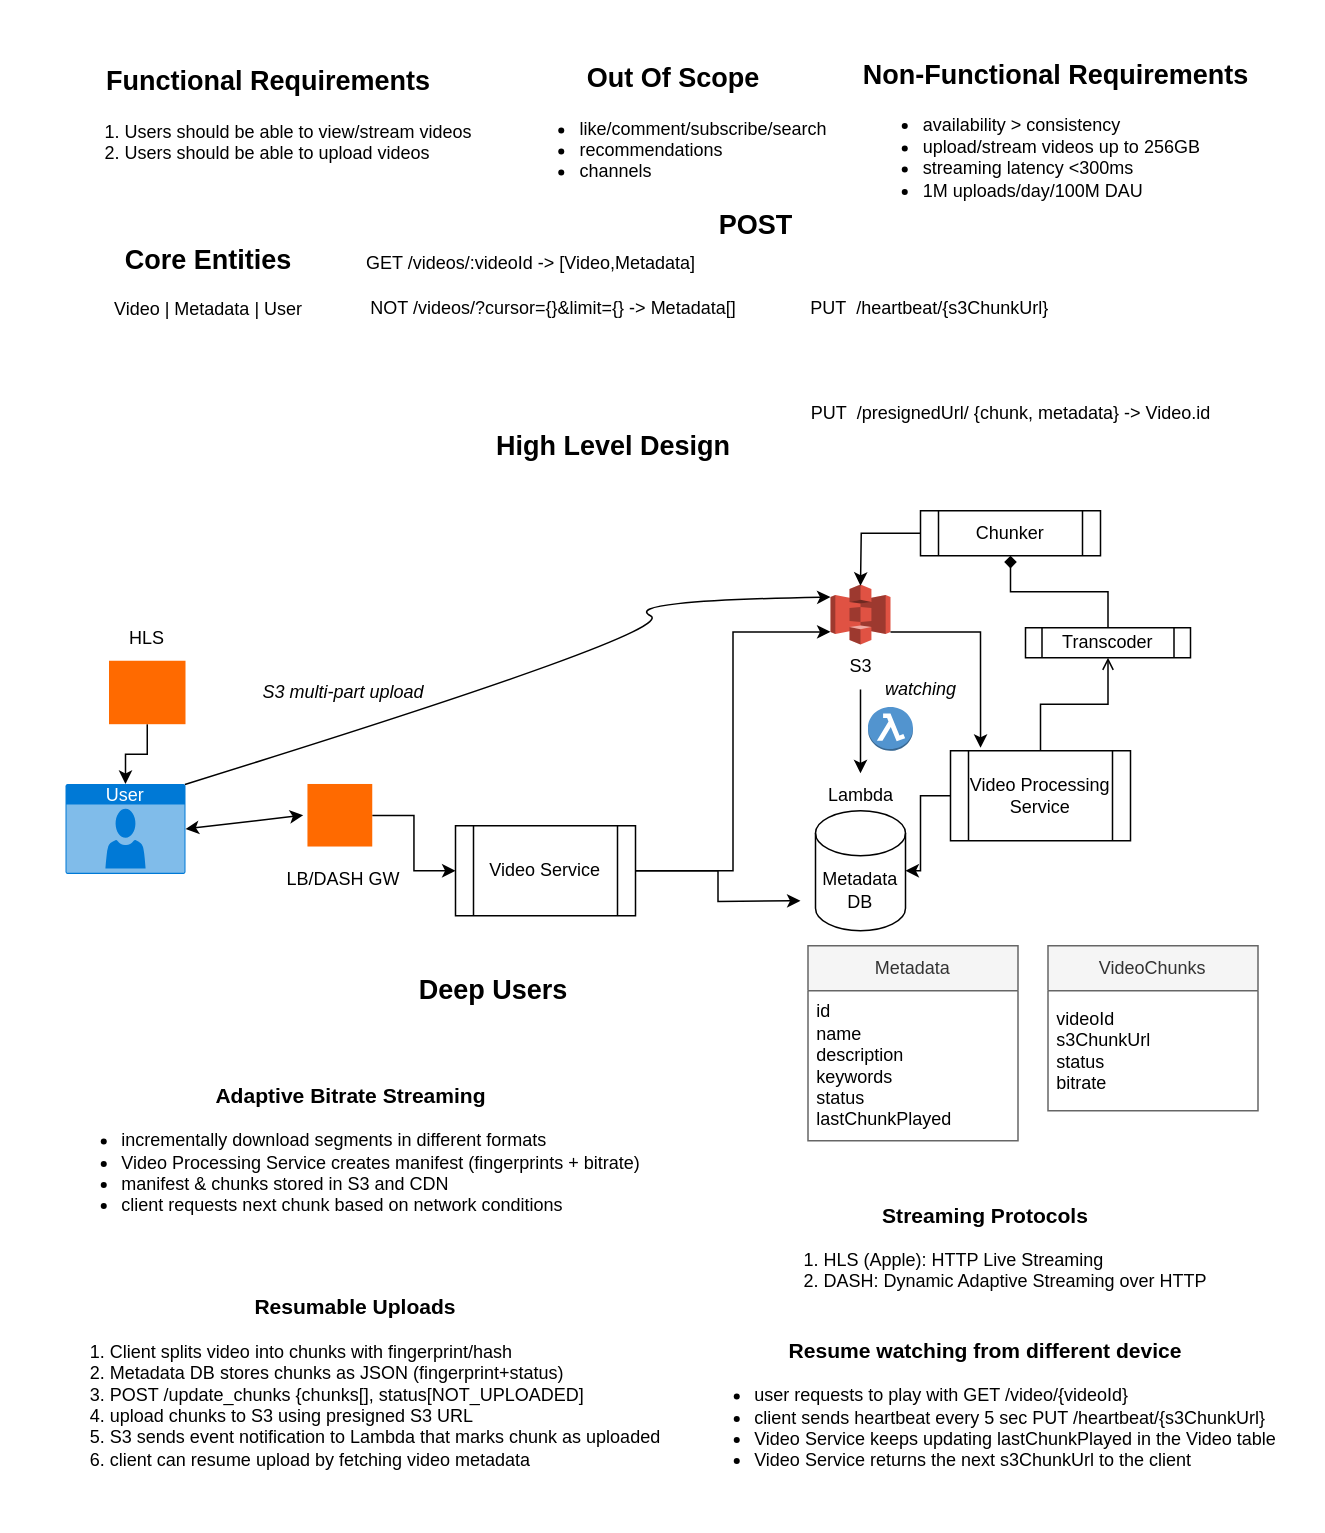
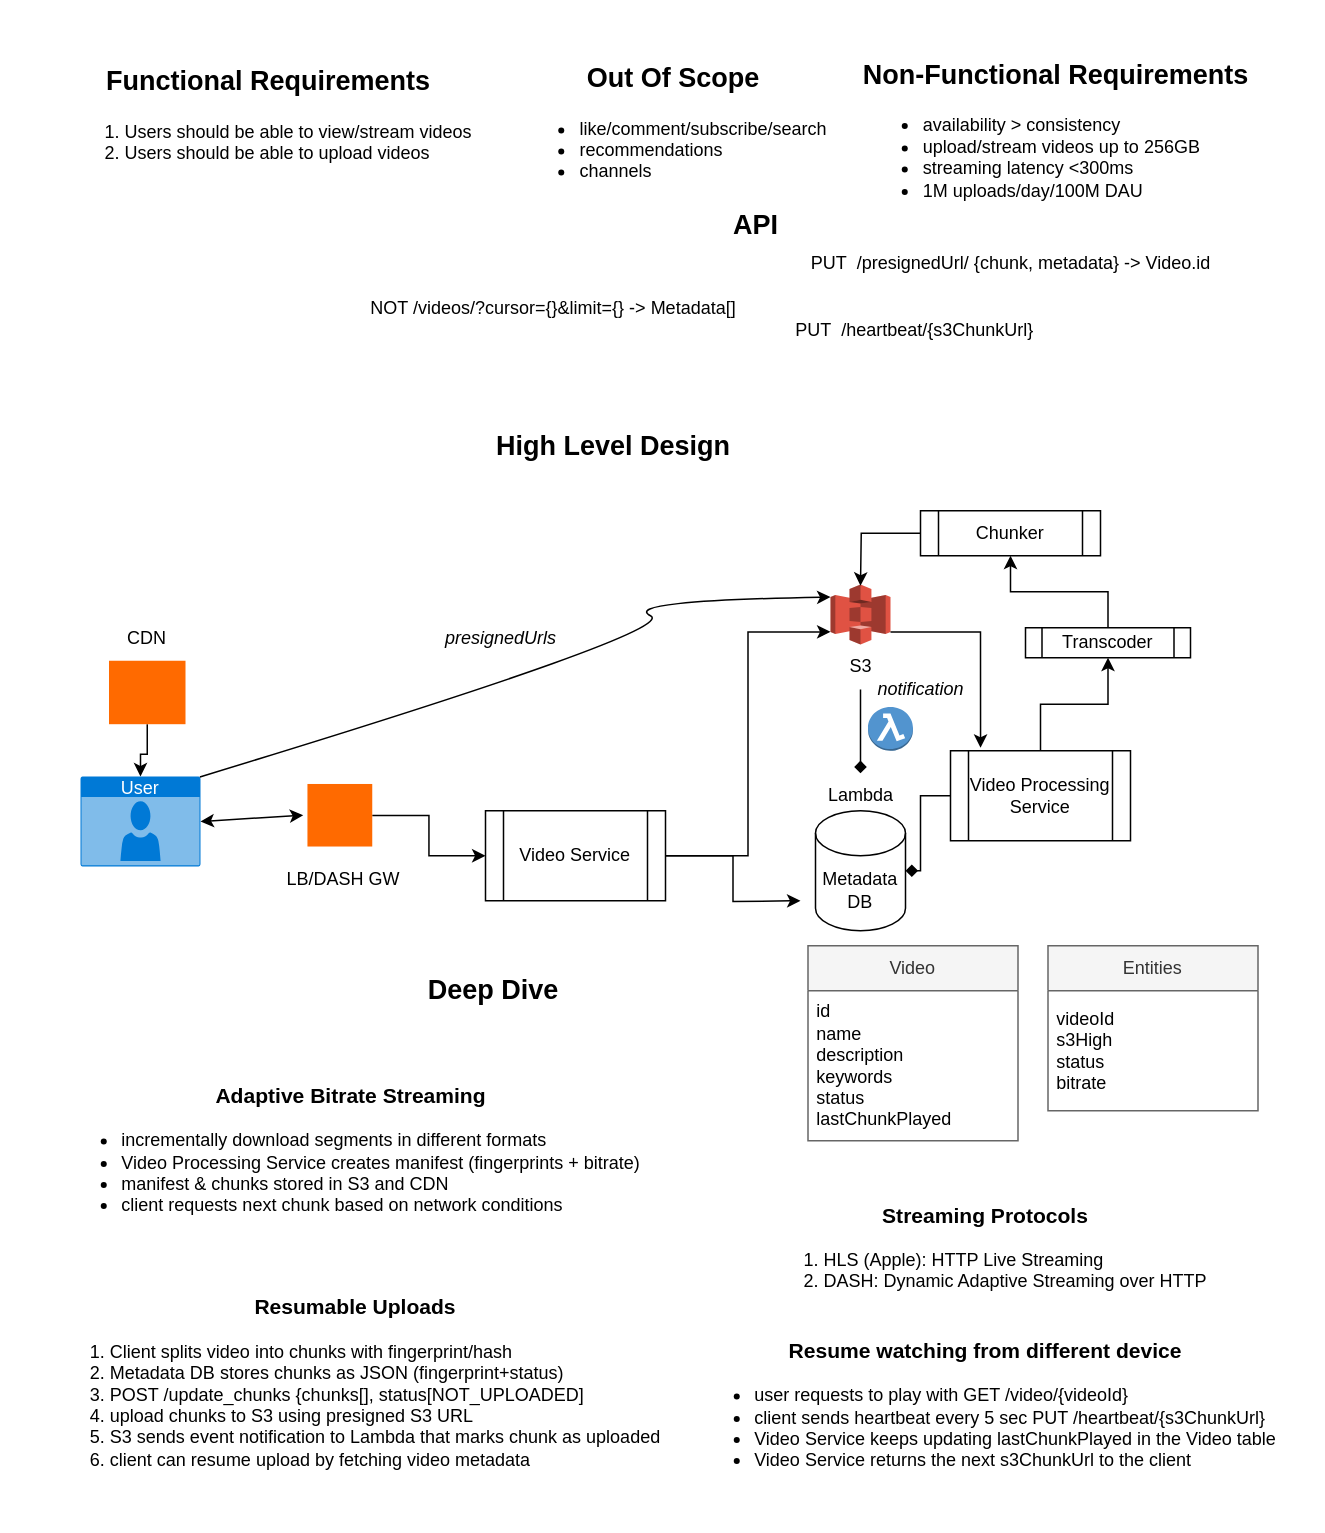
node "POST": label "POST" -> "API"
node "GET /videos/:videoId -> [Video,Metadata]": removed
node "Core Entities Video | Metadata | User": removed
node "PUT /heartbeat/{s3ChunkUrl}": moved (943, 308) -> (928, 331)
node "PUT /presignedUrl/ {chunk, metadata} -> Video.id": moved (1010, 413) -> (1010, 263)
edge "Transcoder" -> "Chunker": arrowhead diamond -> classic
node "HLS": label "HLS" -> "CDN"
node "presignedUrls": added
edge "Video Processing Service" -> "Transcoder": arrowhead open -> classic
node "watching": label "watching" -> "notification"
node "S3 multi-part upload": removed
edge "S3" -> "Lambda": arrowhead classic -> diamond
node "User": moved (125, 829) -> (140, 821)
edge "Video Processing Service" -> "Metadata DB": arrowhead classic -> diamond
node "Video Service": moved (545, 871) -> (575, 856)
node "Metadata": label "Metadata" -> "Video"
node "VideoChunks": label "VideoChunks" -> "Entities"
node "Deep Users": label "Deep Users" -> "Deep Dive"
node "videoId s3ChunkUrl status bitrate": label "videoId s3ChunkUrl status bitrate" -> "videoId s3High status bitrate"
